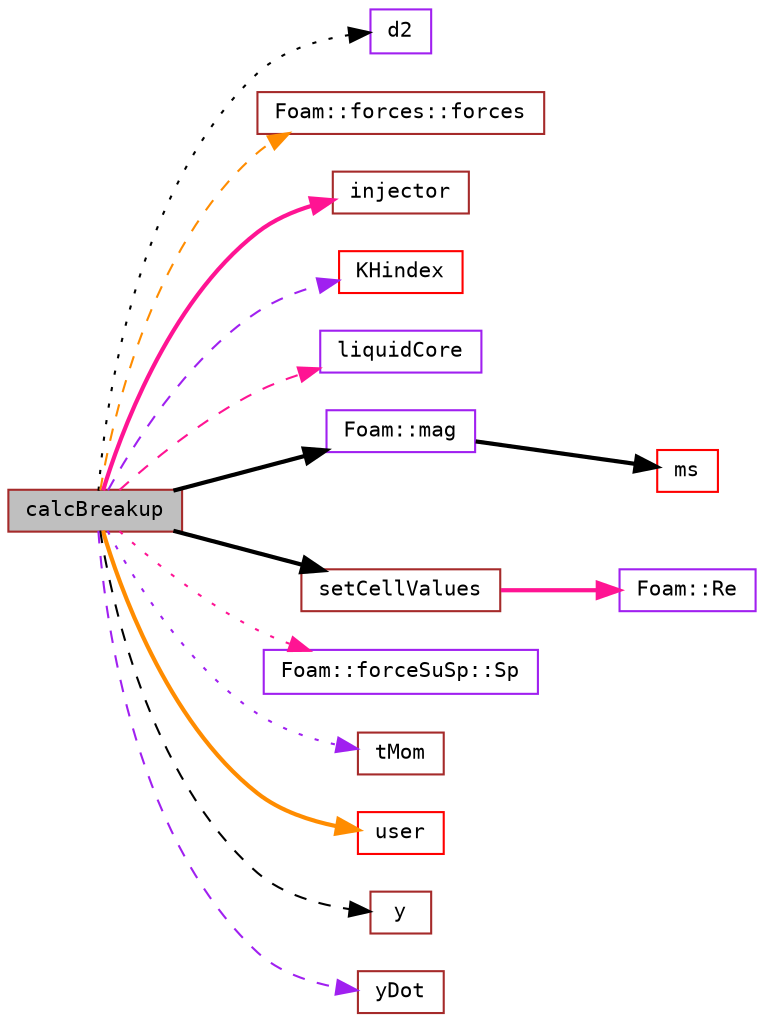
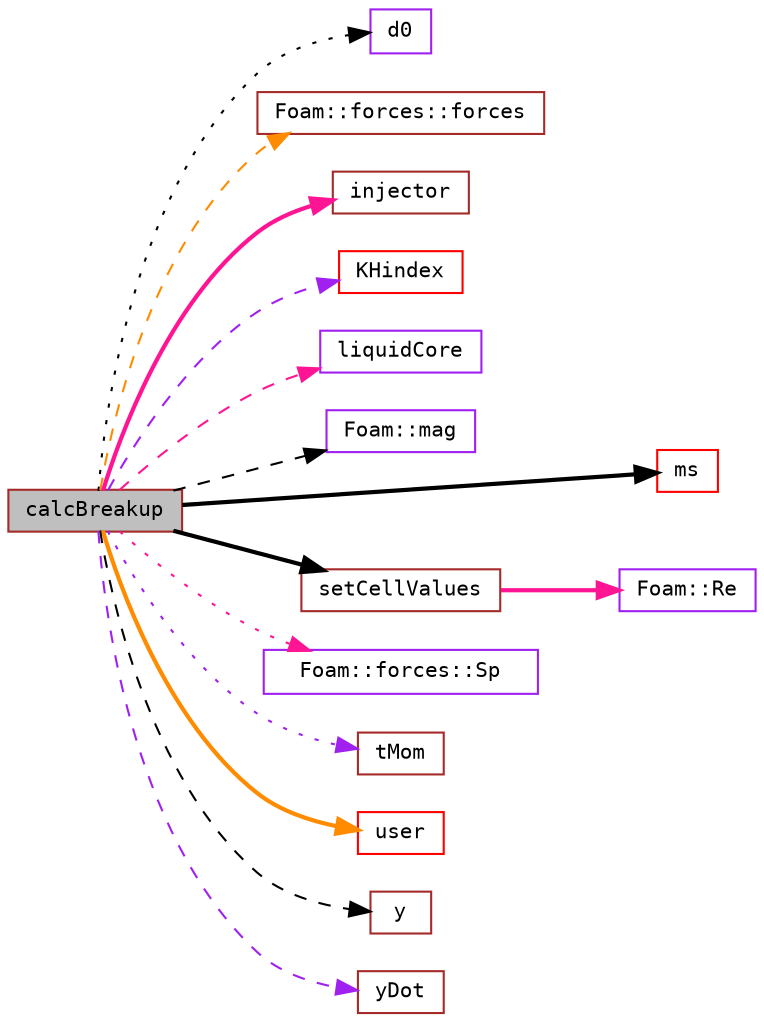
node "d2": label "d2" -> "d0"
edge "Foam::mag" -> "ms": now "calcBreakup" -> "ms"
edge "calcBreakup" -> "Foam::mag": style bold -> dashed
node "Foam::forceSuSp::Sp": label "Foam::forceSuSp::Sp" -> "Foam::forces::Sp"
